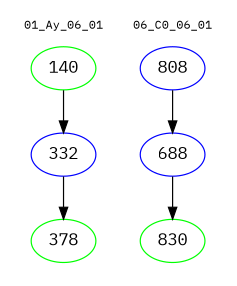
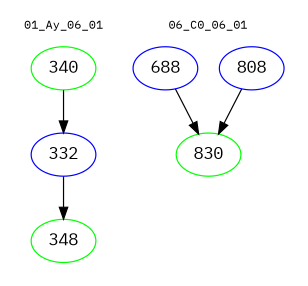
node "140": label "140" -> "340"
edge "808" -> "688": now "808" -> "830"
node "378": label "378" -> "348"
